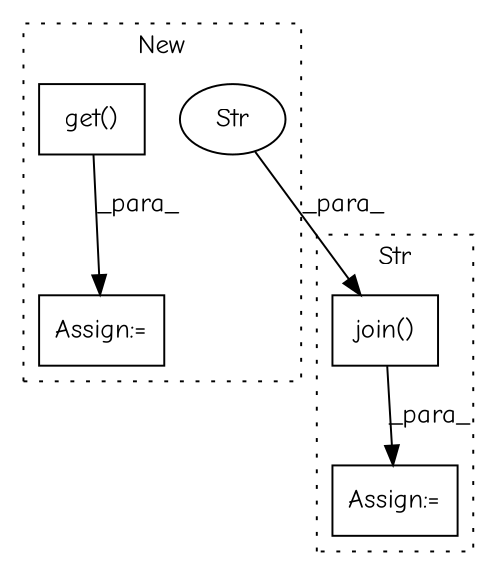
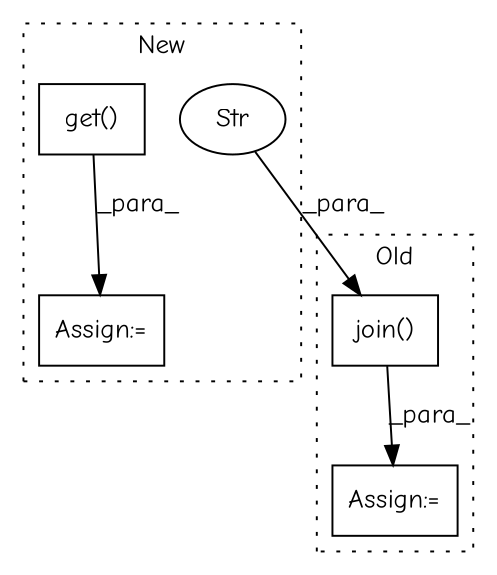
cluster "Str": label "Str" -> "Old"
